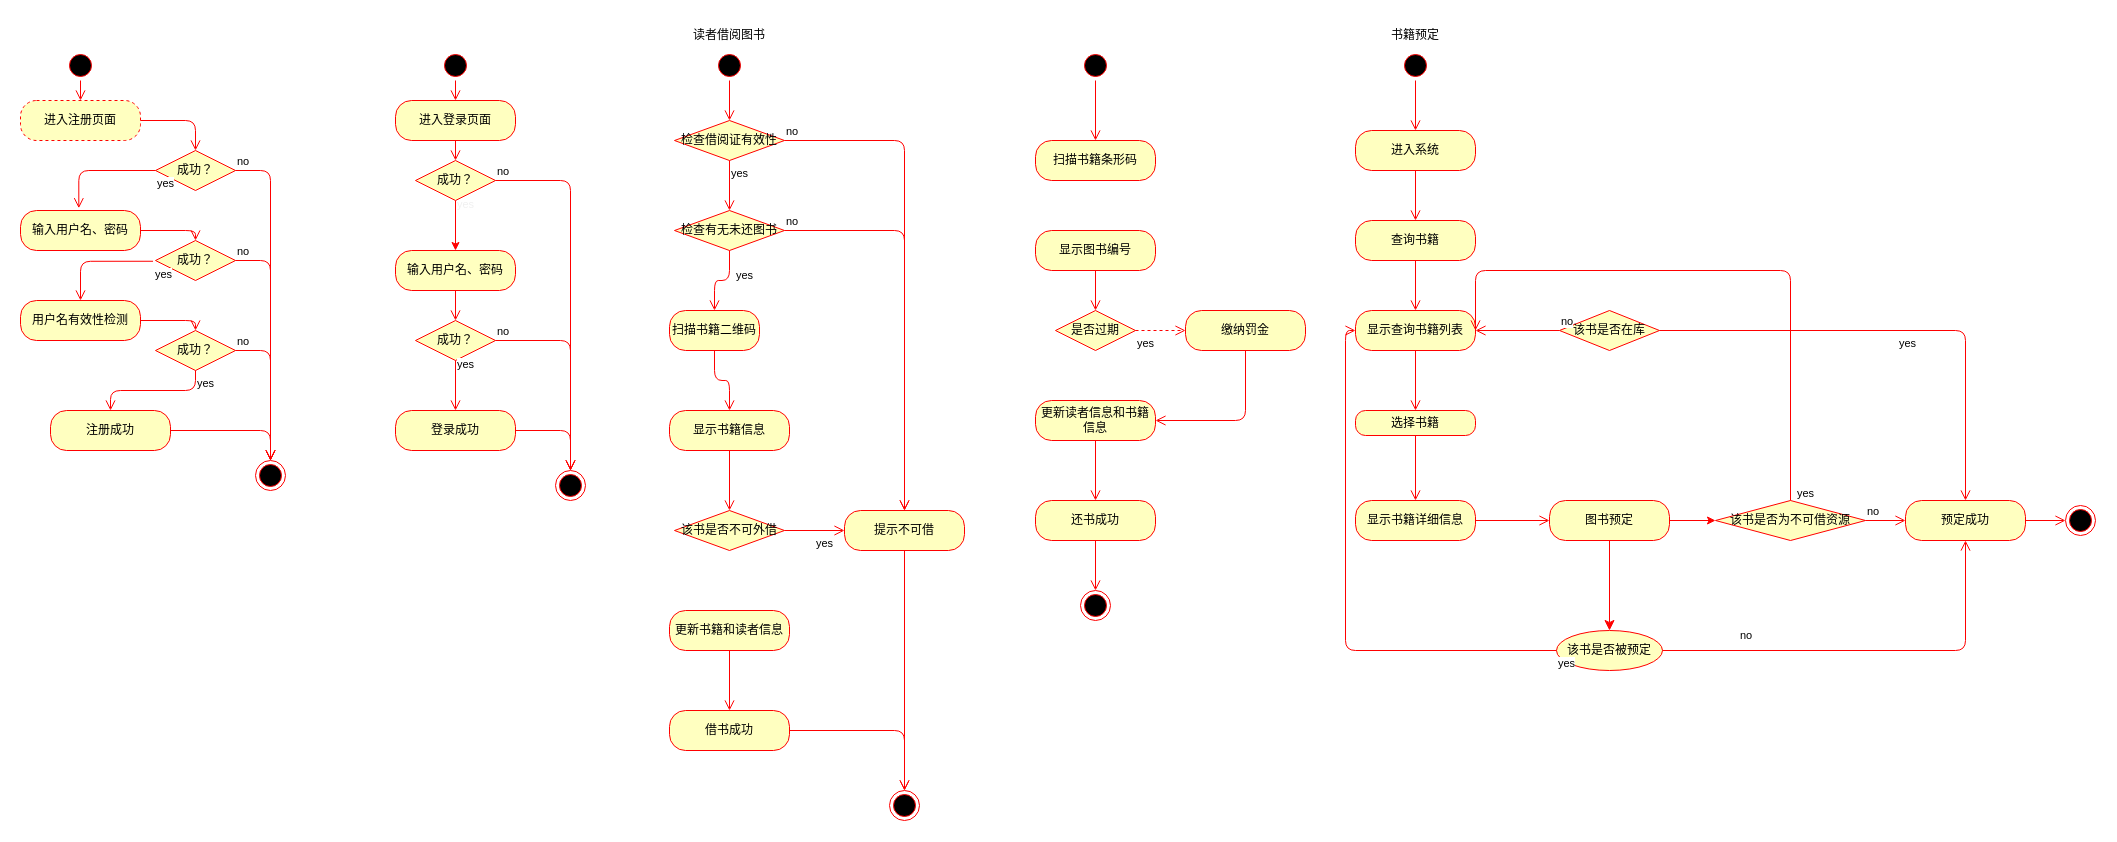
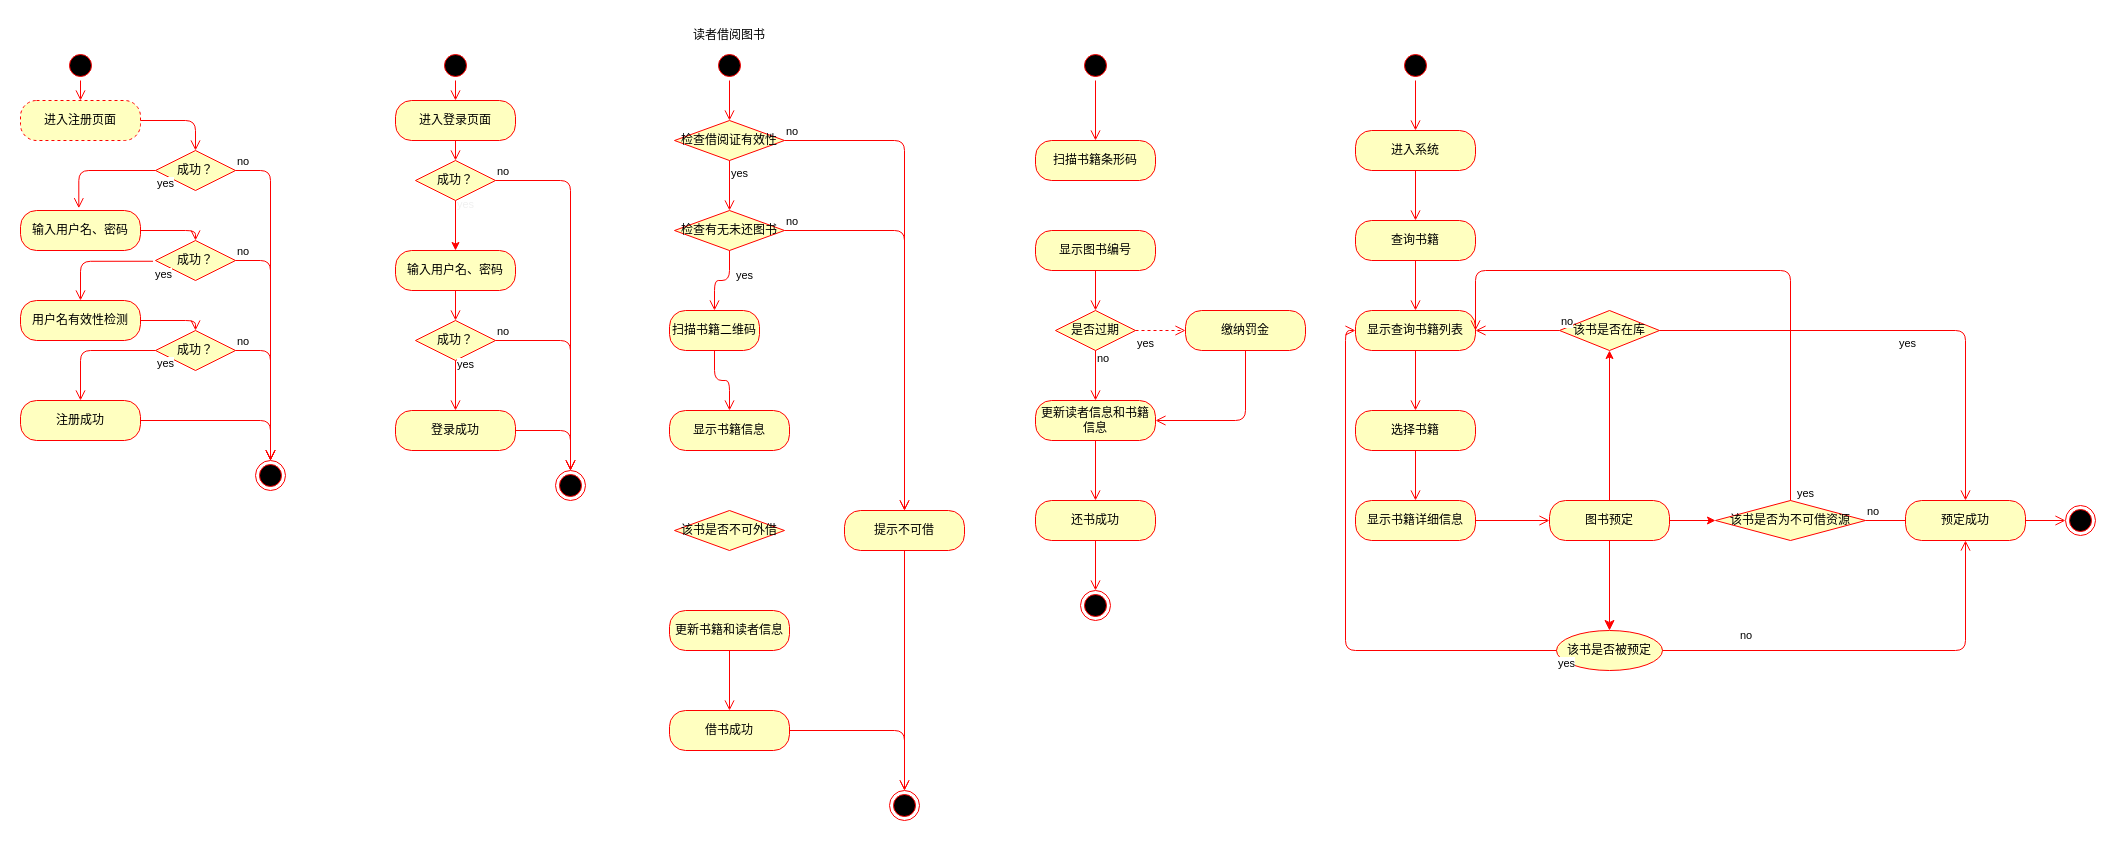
node "书籍预定": removed
edge "是否过期" -> "更新读者信息和书籍信息": added, label "no"
node "选择书籍": size 120x25 -> 120x40
edge "图书预定" -> "该书是否在库": added
node "注册成功": moved (111, 431) -> (81, 421)
edge "显示书籍信息" -> "该书是否不可外借": removed
edge "该书是否为不可借资源" -> "预定成功": arrowhead open -> none
edge "该书是否不可外借" -> "提示不可借": removed, label "yes"
